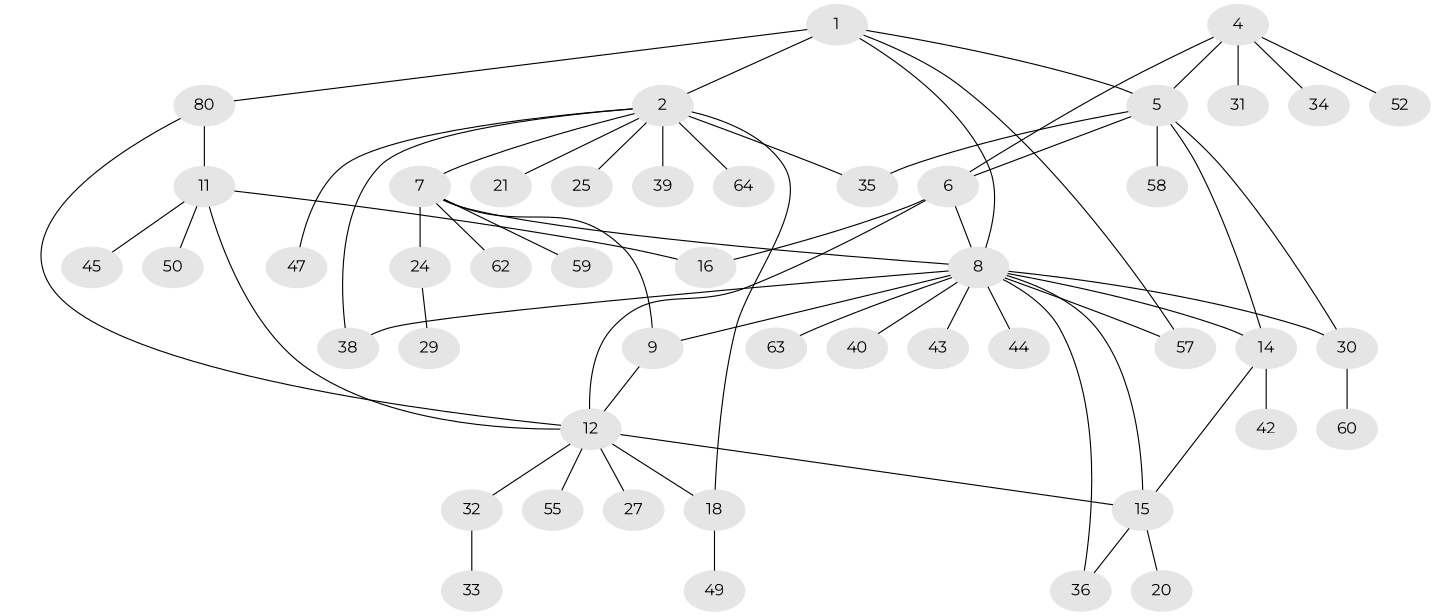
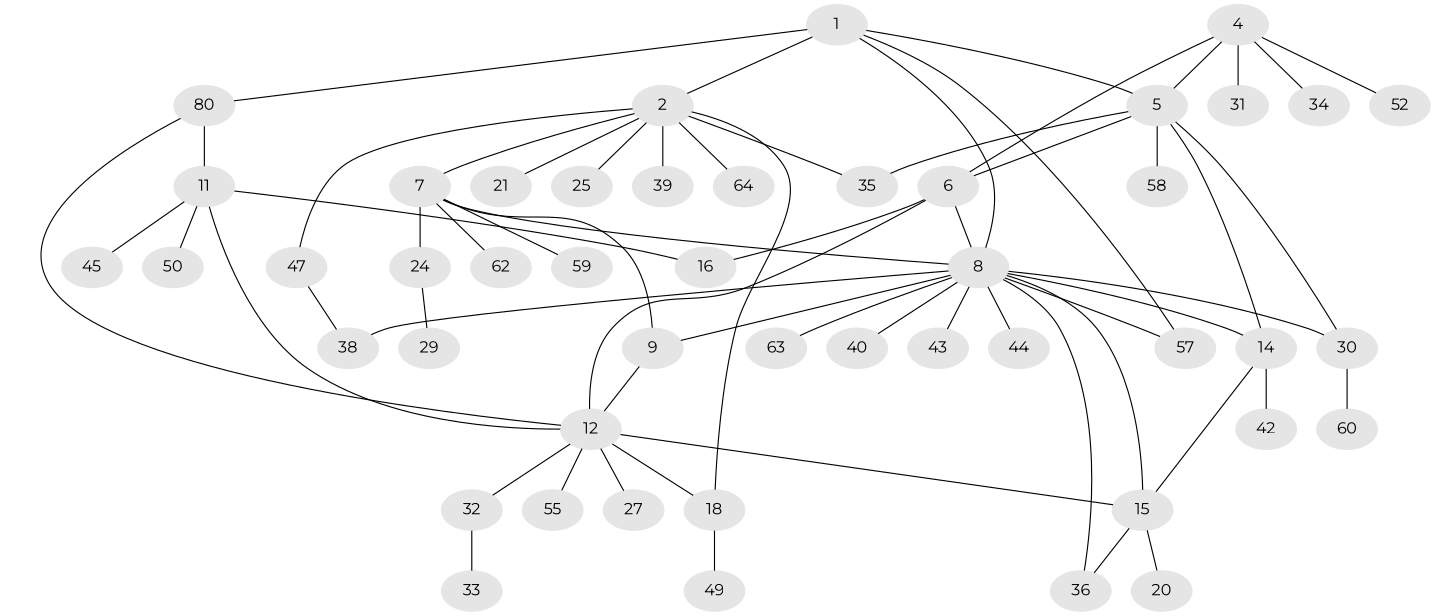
edge "2" -- "38": now "47" -- "38"
